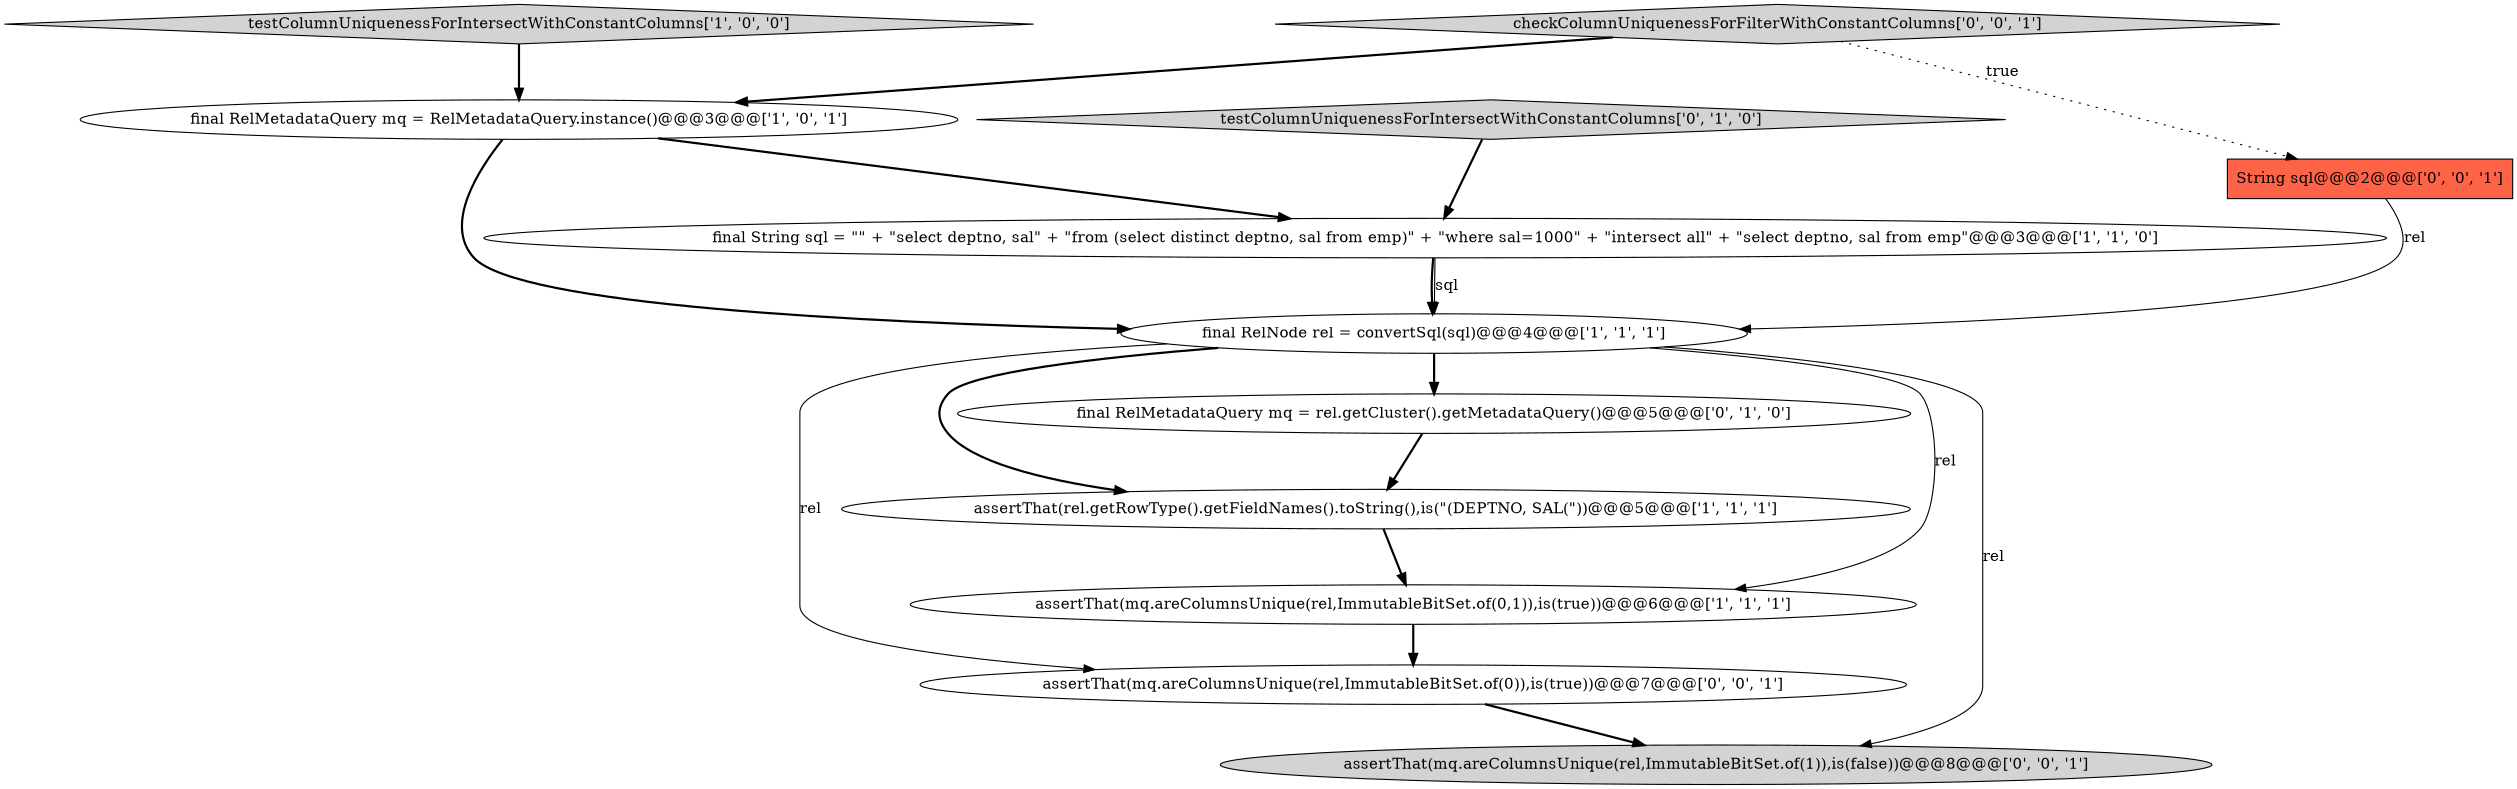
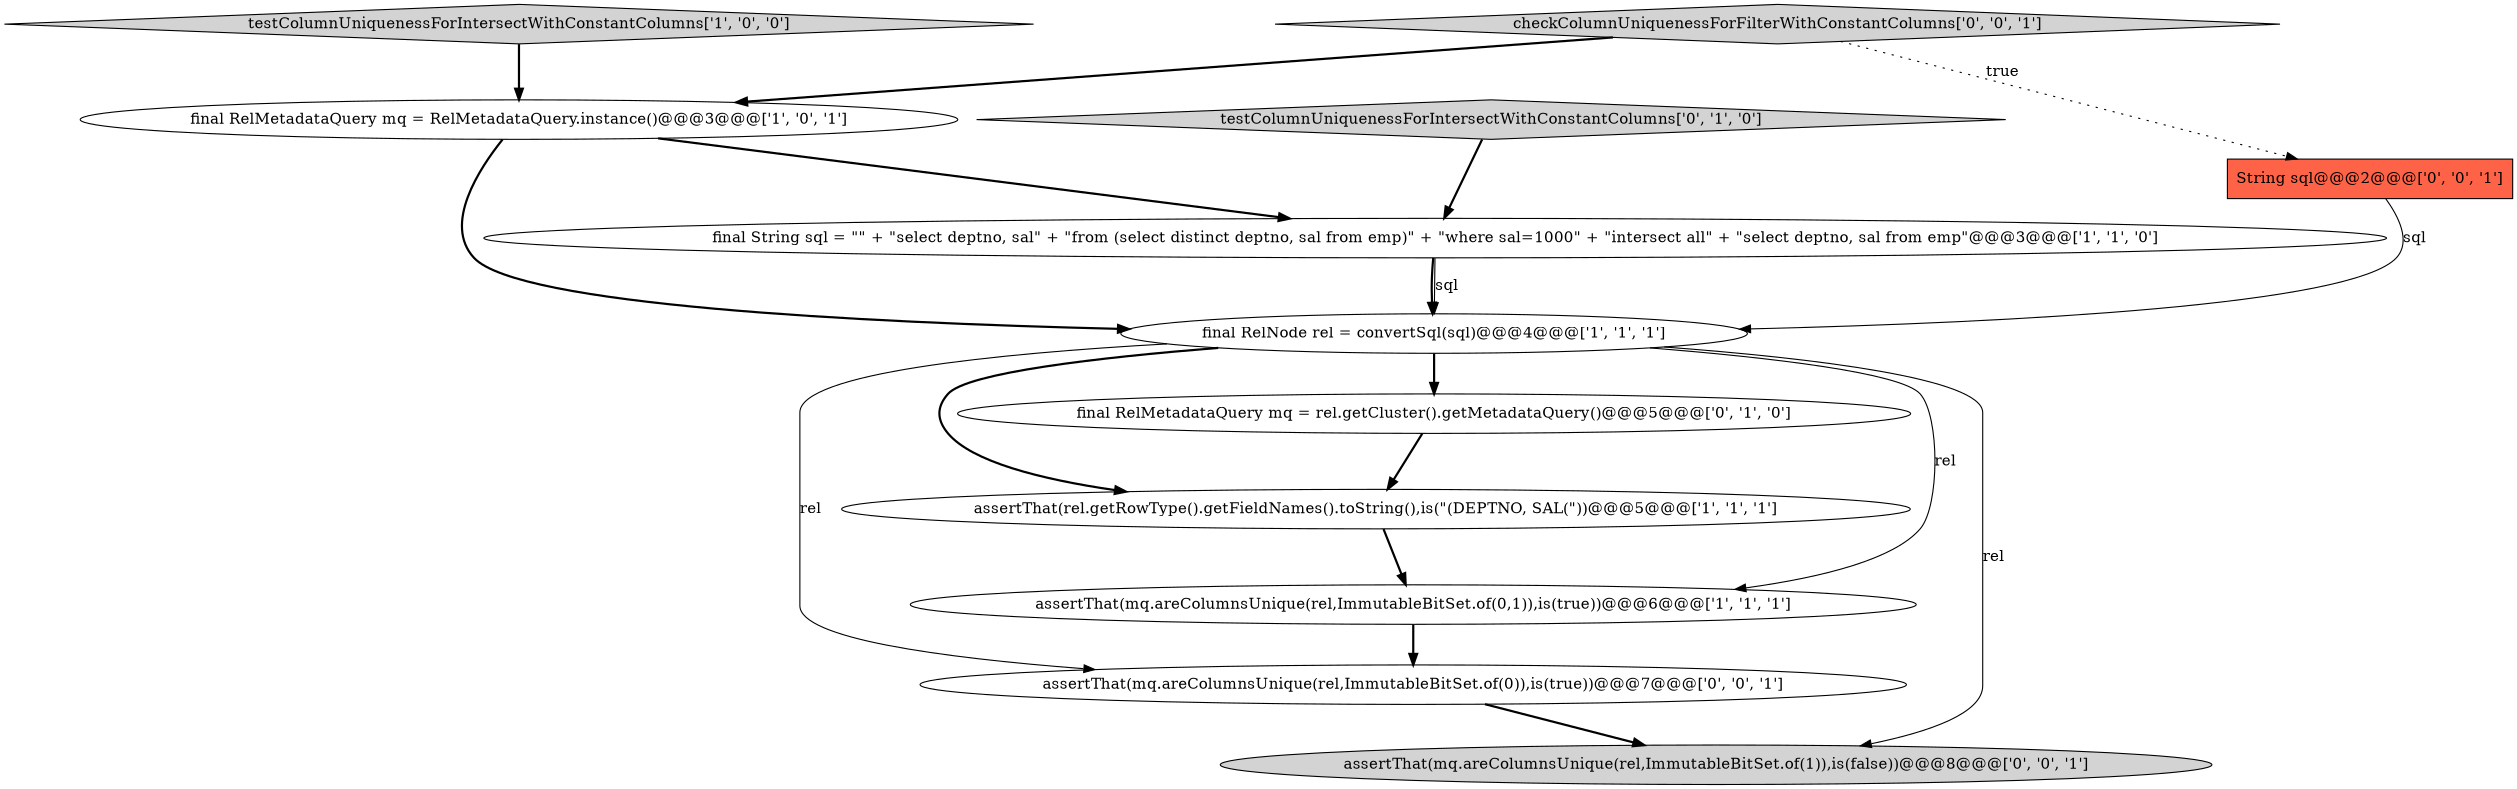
edge "String sql@@@2@@@['0', '0', '1']" -> "final RelNode rel = convertSql(sql)@@@4@@@['1', '1', '1']": label "rel" -> "sql"
